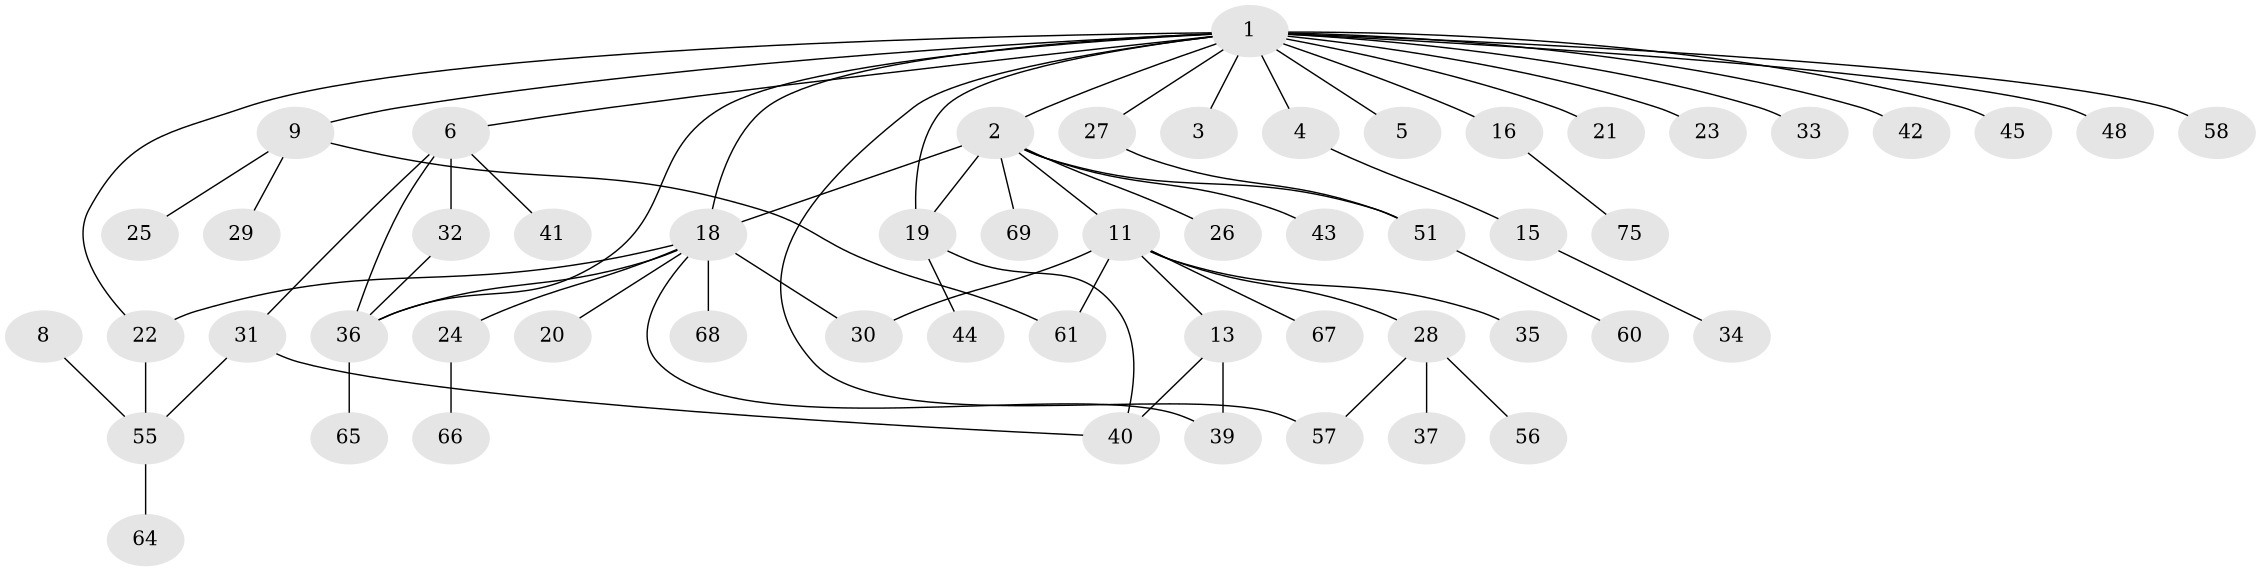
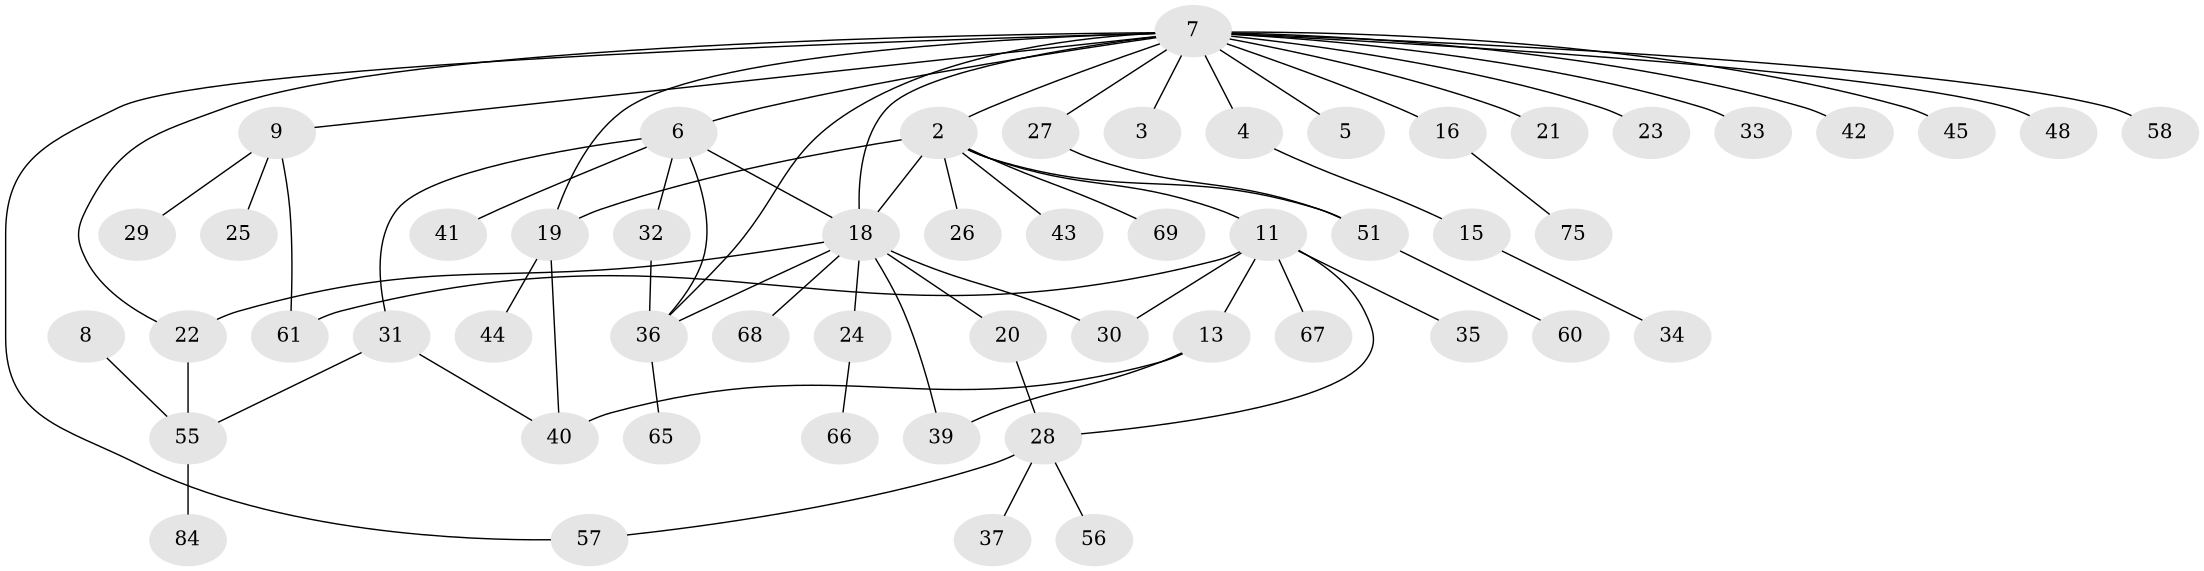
node "1": label "1" -> "7"
edge "6" -- "18": added
edge "20" -- "28": added
node "64": label "64" -> "84"
